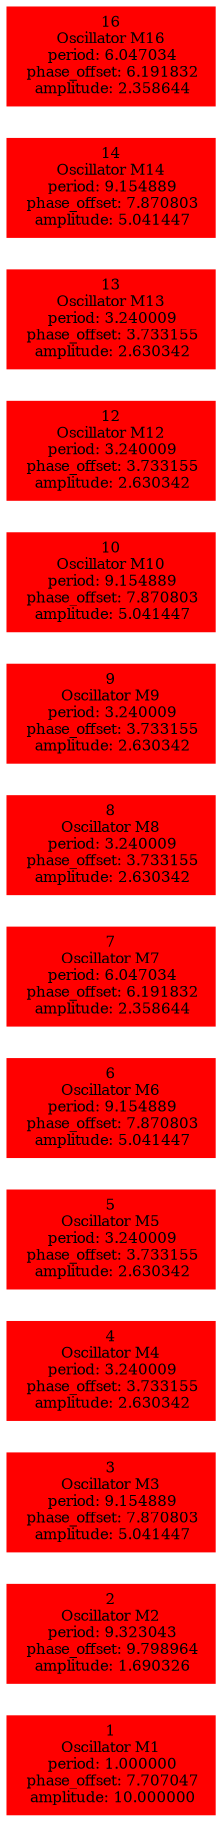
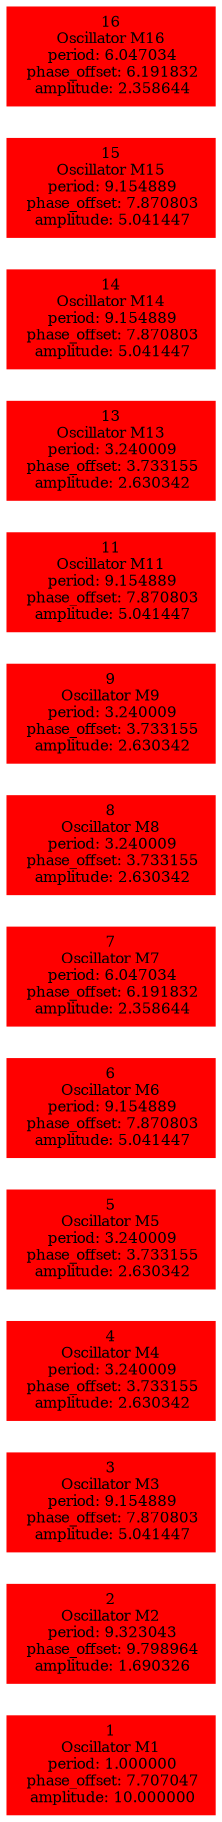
node "15": added
node "12": removed
node "11": added
node "10": removed
